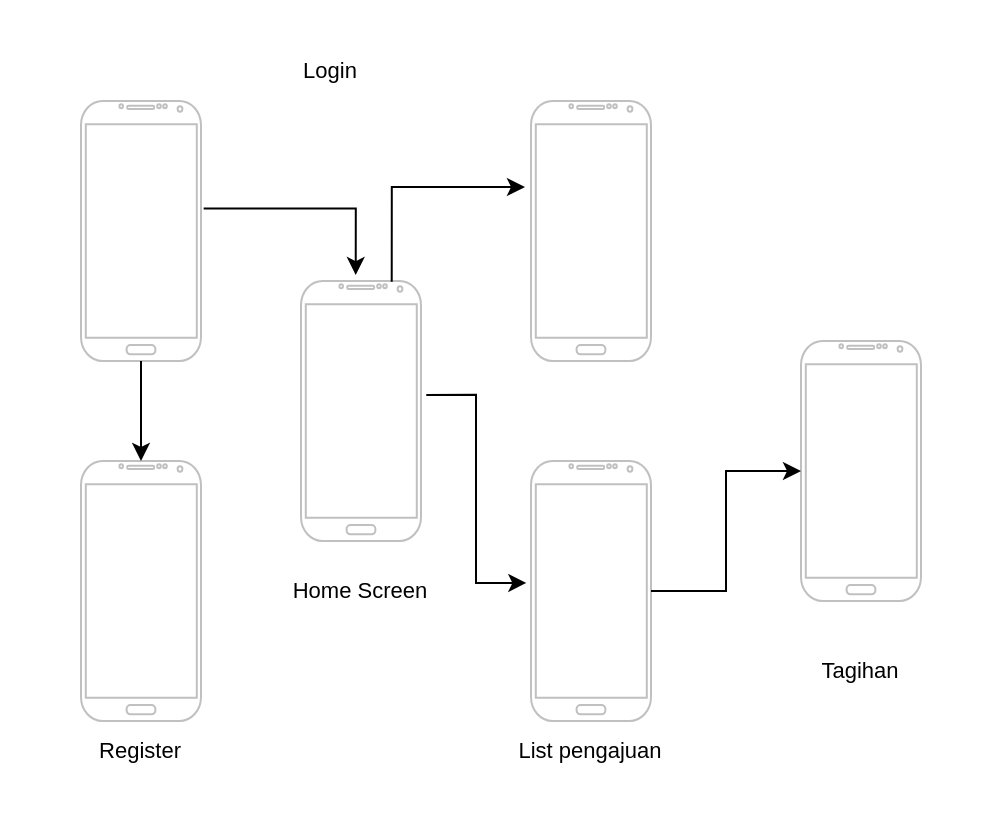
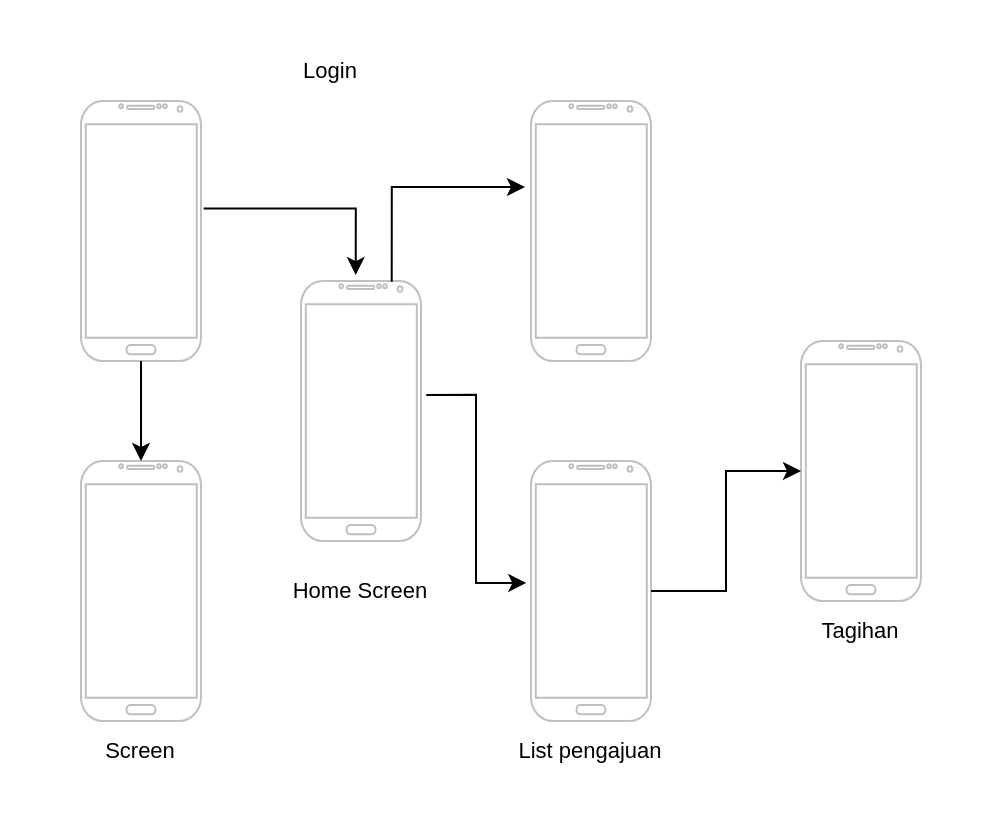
node "Tagihan": moved (861, 671) -> (861, 631)
node "Register": label "Register" -> "Screen"
